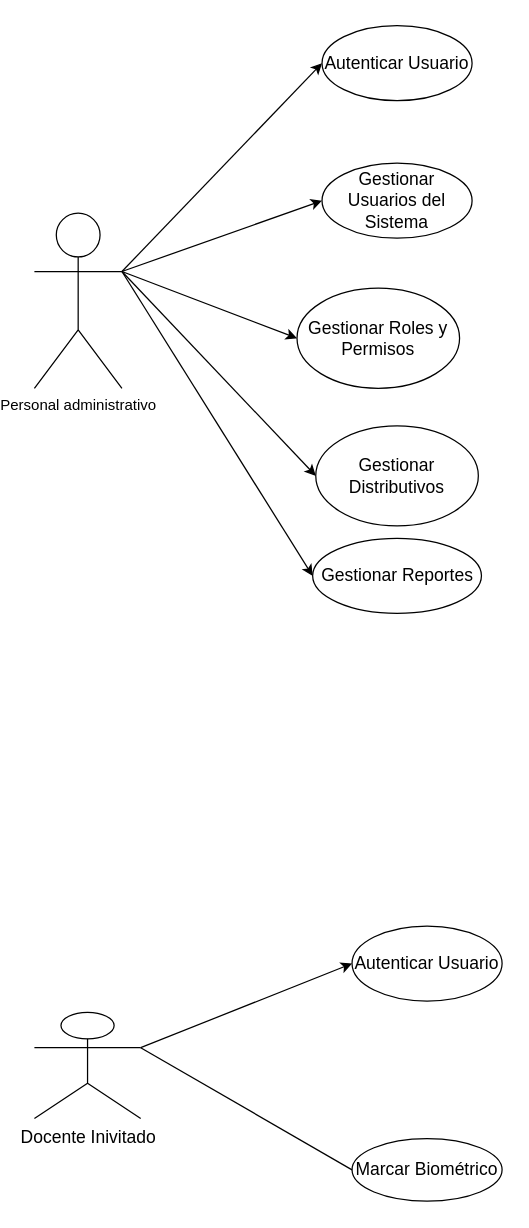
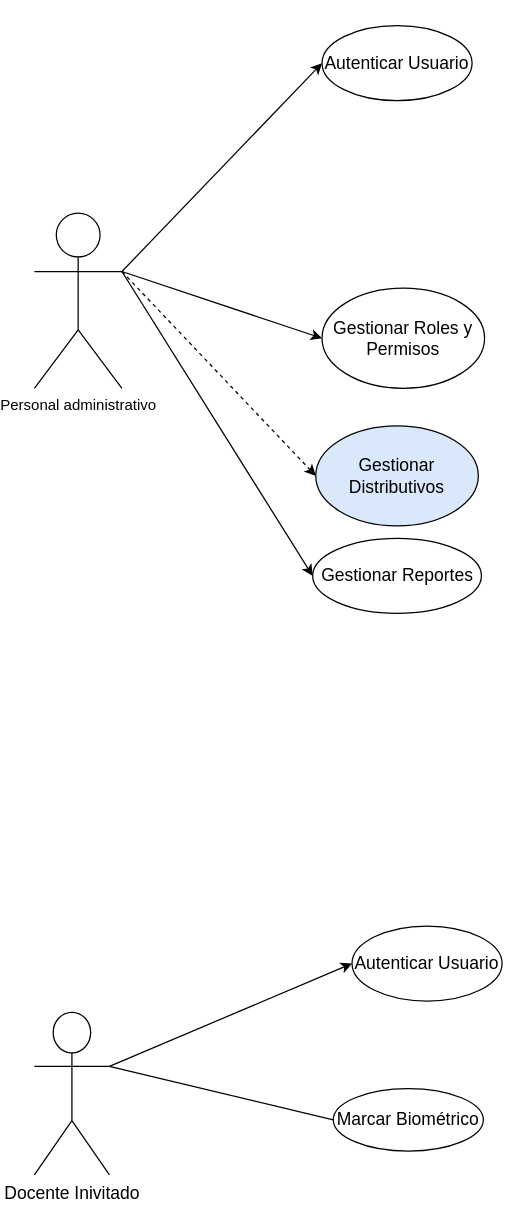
node "Gestionar Usuarios del Sistema": removed
edge "Personal administrativo" -> "Gestionar Usuarios del Sistema": removed
node "Gestionar Roles y Permisos": moved (378, 338) -> (403, 338)
edge "Personal administrativo" -> "Gestionar Distributivos": style solid -> dashed
node "Gestionar Distributivos": fillcolor #ffffff -> #dae8fc
node "Docente Inivitado": size 106x106 -> 75x163
node "Marcar Biométrico": moved (427, 1169) -> (408, 1119)
